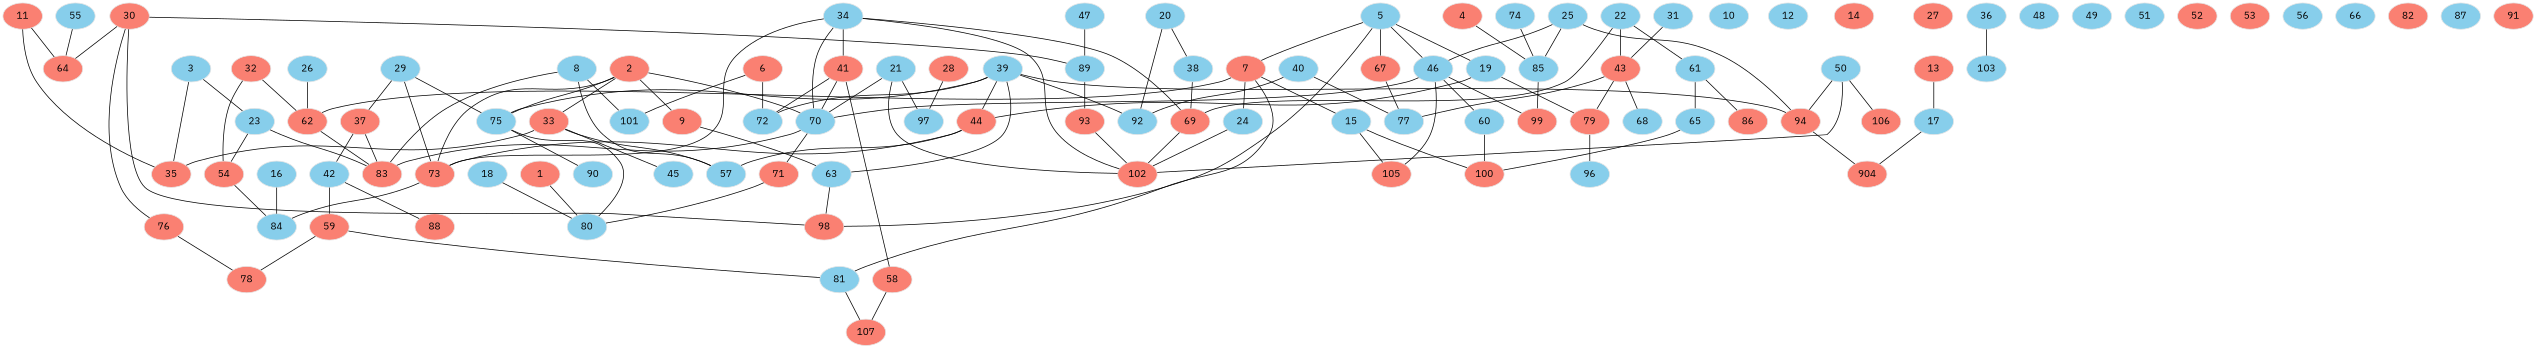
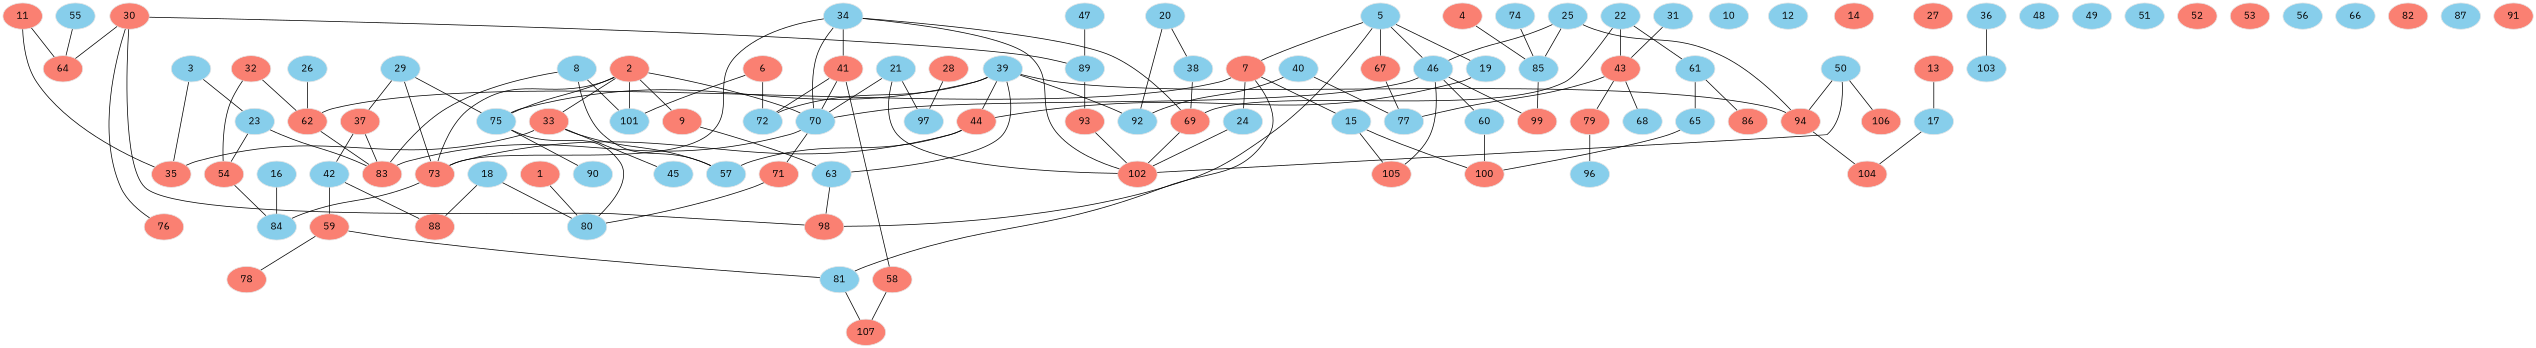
edge "2" -- "101": added
edge "19" -- "79": removed
node "904": label "904" -> "104"
edge "18" -- "88": added
edge "76" -- "78": removed
